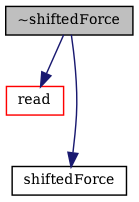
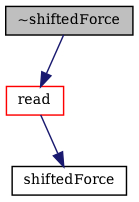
edge "~shiftedForce" -> "shiftedForce": now "read" -> "shiftedForce"
